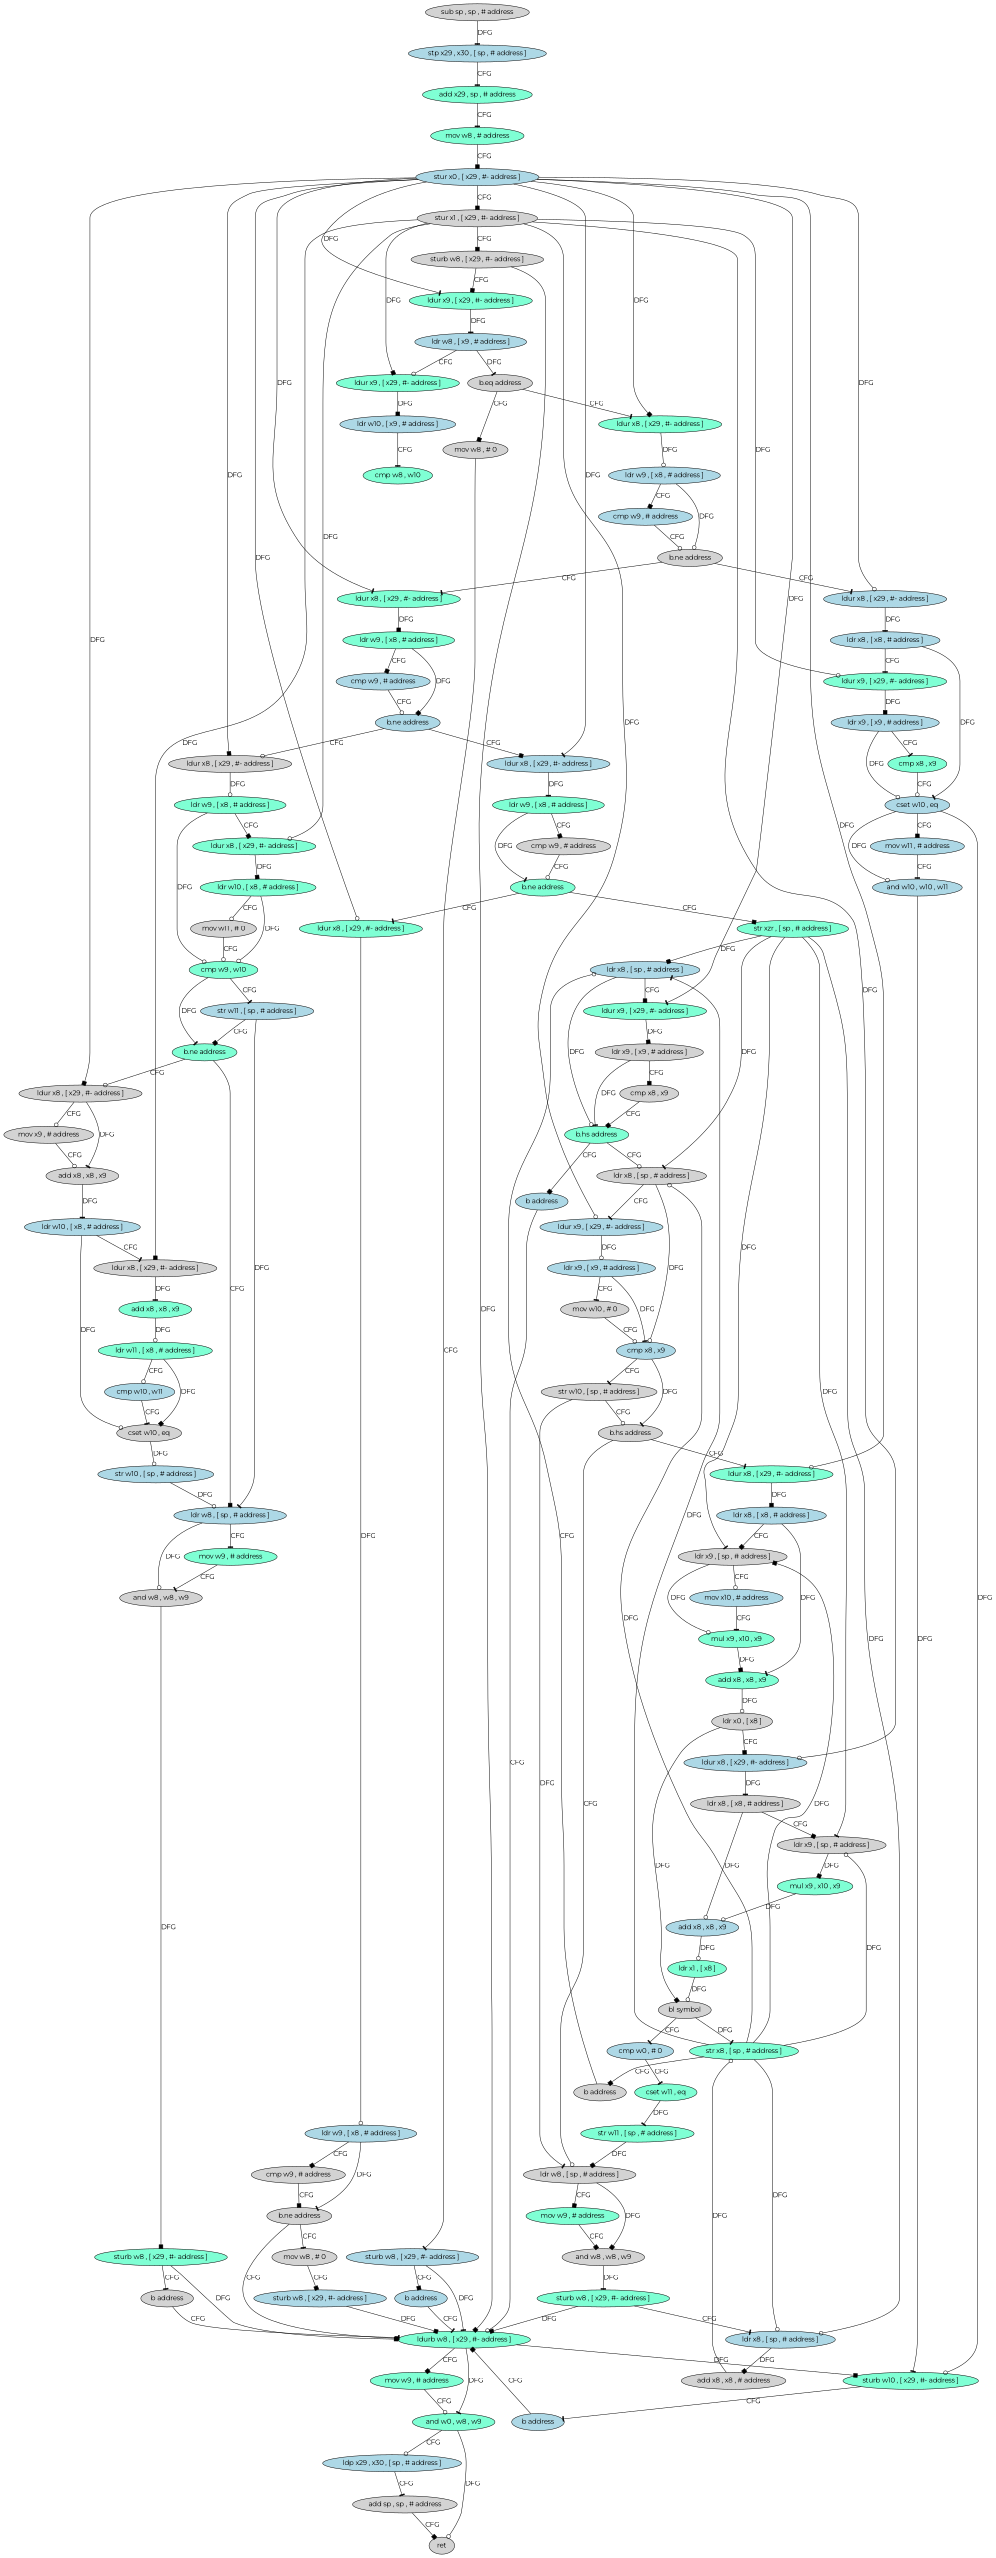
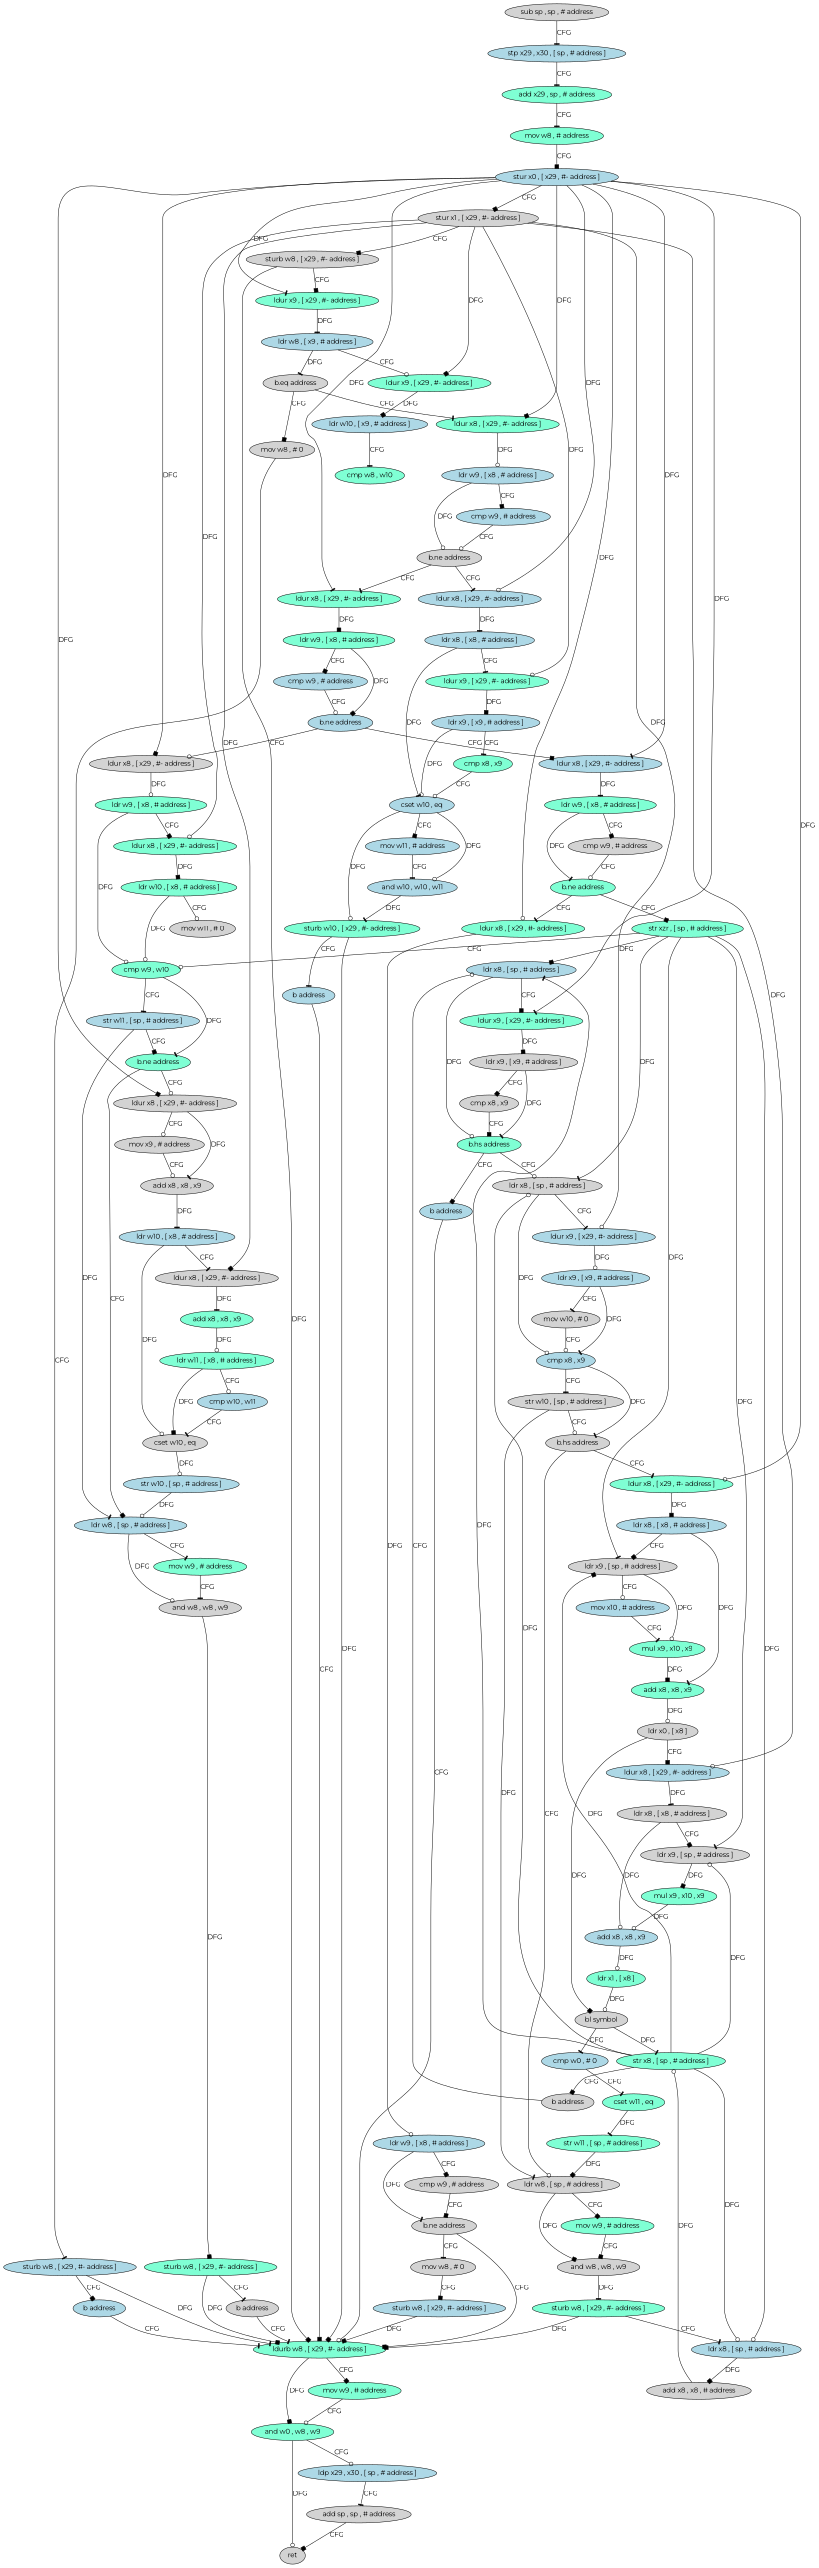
edge "sub sp , sp , # address" -> "stp x29 , x30 , [ sp , # address ]": label "DFG" -> "CFG"
edge "mov w11 , # 0" -> "cmp w9 , w10": now "str xzr , [ sp , # address ]" -> "cmp w9 , w10"
edge "ldurb w8 , [ x29 , #- address ]" -> "sturb w10 , [ x29 , #- address ]": reversed
edge "ldurb w8 , [ x29 , #- address ]" -> "and w0 , w8 , w9": arrowhead tee -> box
